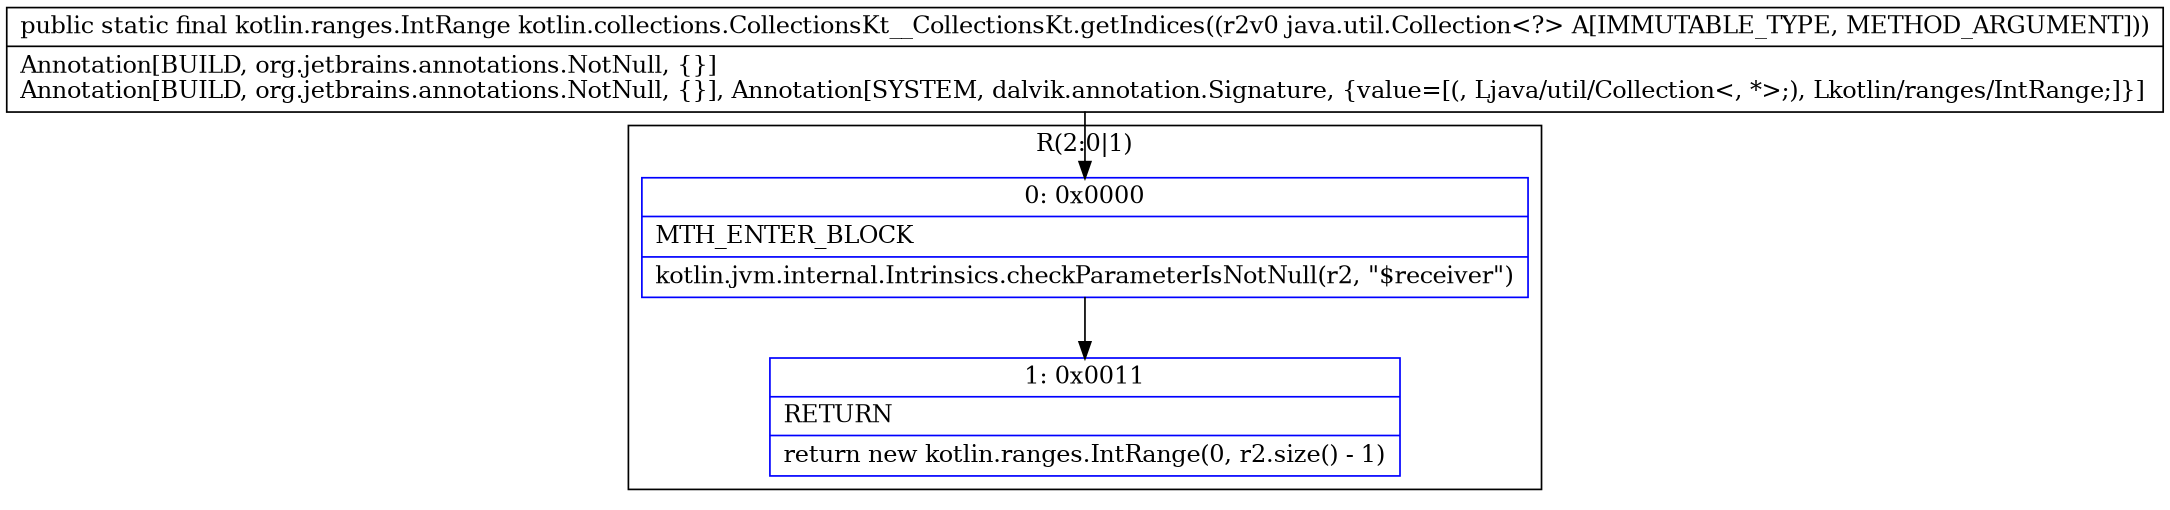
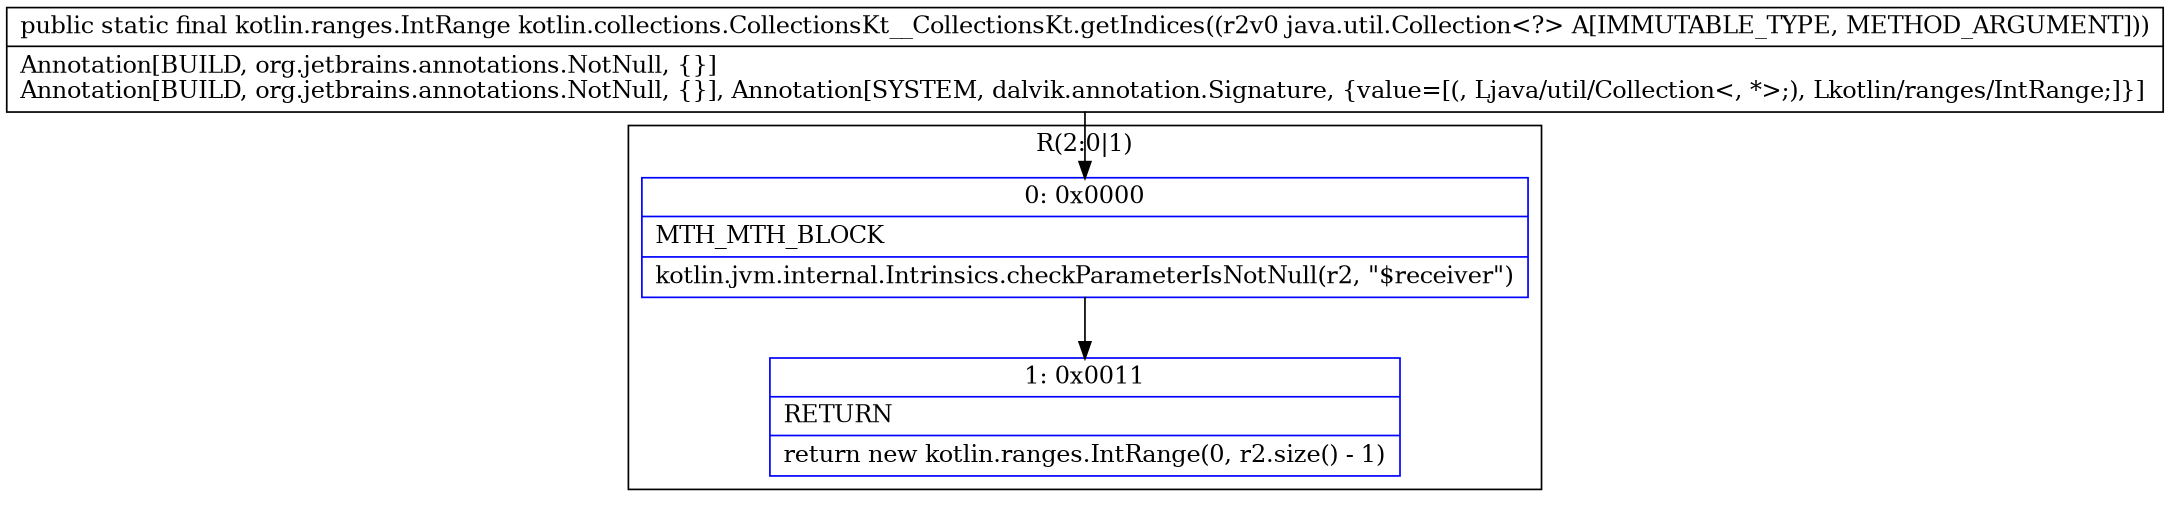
node "0: 0x0000": text "MTH_ENTER_BLOCK" -> "MTH_MTH_BLOCK"
